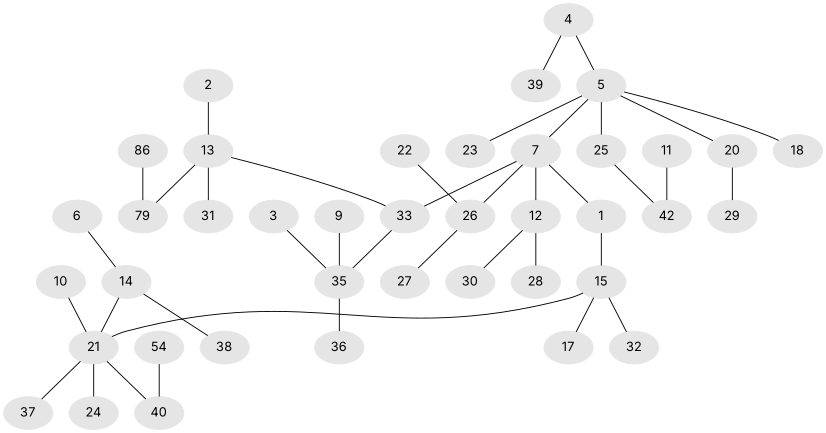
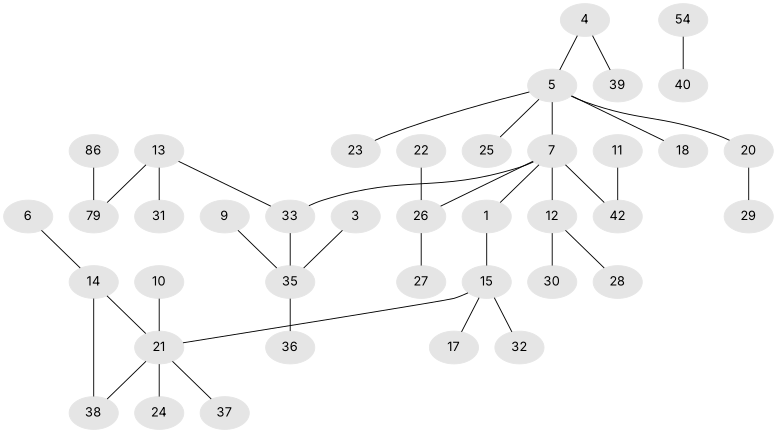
node "2": removed
edge "25" -- "42": now "7" -- "42"
edge "21" -- "40": now "21" -- "38"
